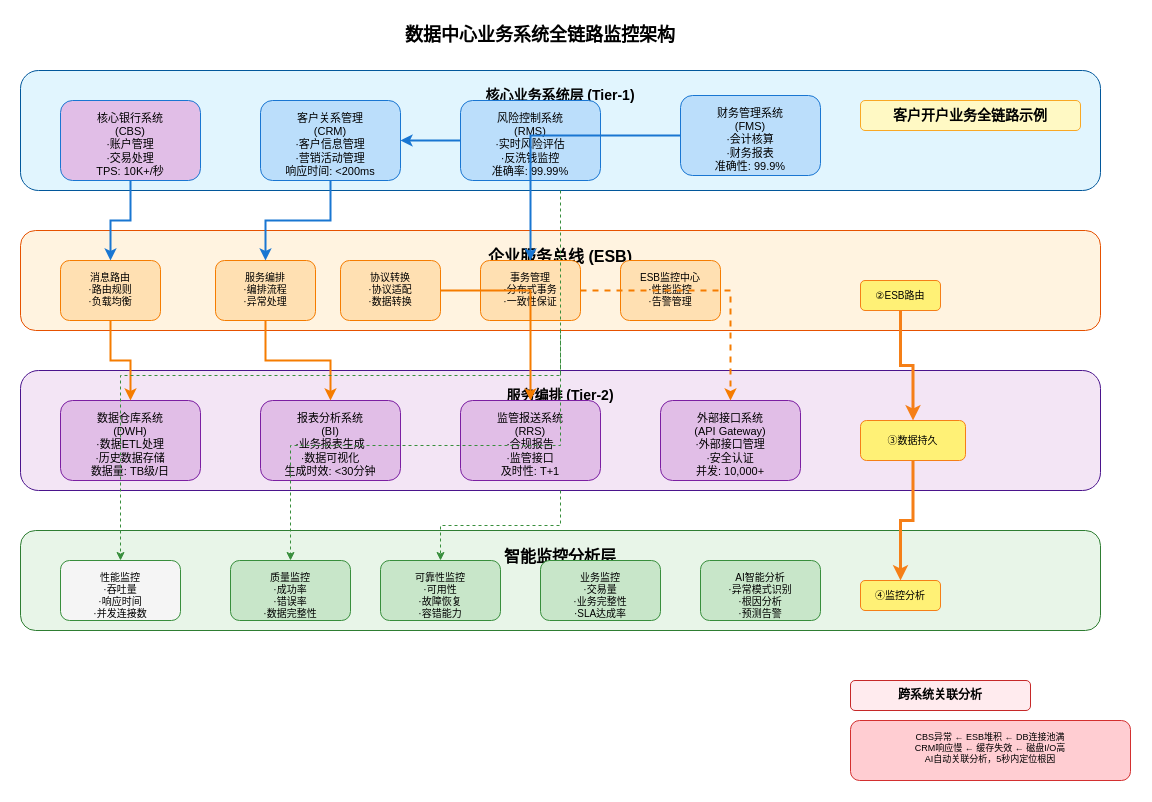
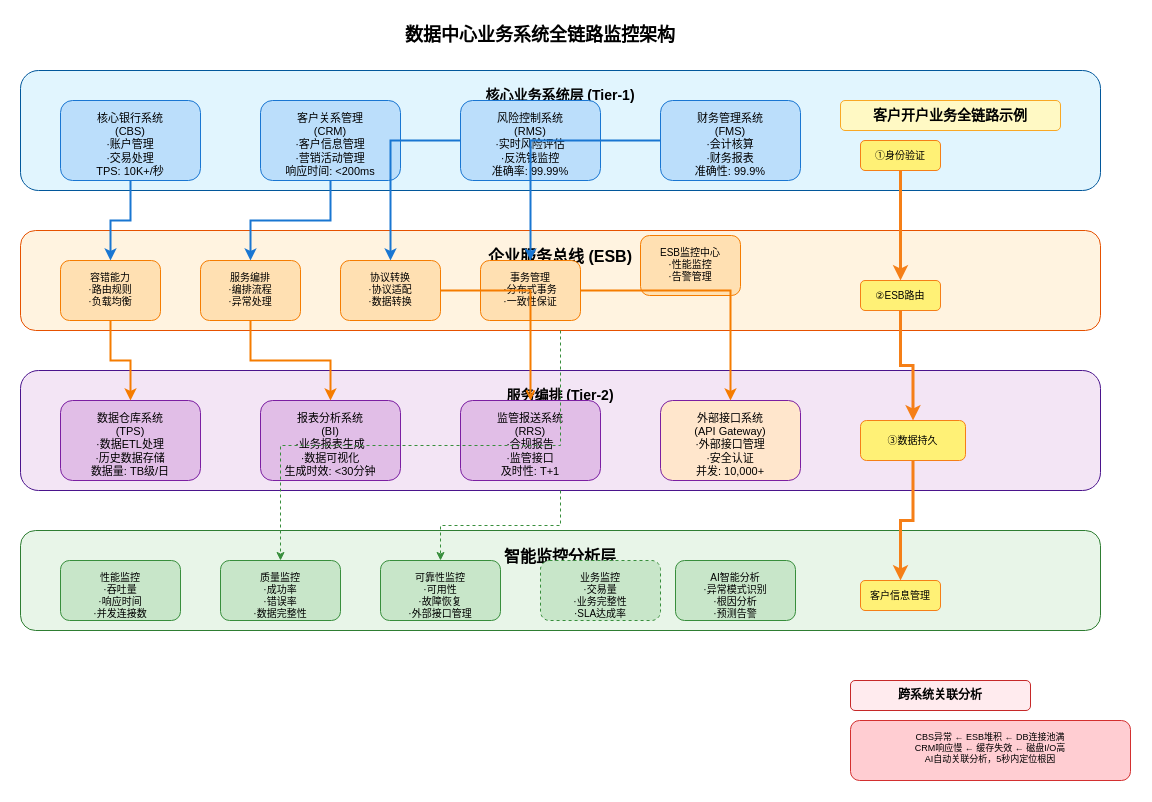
node "客户开户业务全链路示例": moved (971, 116) -> (951, 116)
node "财务管理系统 (FMS) ·会计核算 ·财务报表 准确性: 99.9%": moved (751, 136) -> (731, 141)
node "核心银行系统 (CBS) ·账户管理 ·交易处理 TPS: 10K+/秒": fillcolor #e1bee7 -> #bbdefb
edge "风险控制系统 (RMS) ·实时风险评估 ·反洗钱监控 准确率: 99.99%" -> "客户关系管理 (CRM) ·客户信息管理 ·营销活动管理 响应时间: <200ms": now "风险控制系统 (RMS) ·实时风险评估 ·反洗钱监控 准确率: 99.99%" -> "协议转换 ·协议适配 ·数据转换"
node "①身份验证": added
edge "①身份验证" -> "②ESB路由": added
node "消息路由 ·路由规则 ·负载均衡": label "消息路由 ·路由规则 ·负载均衡" -> "容错能力 ·路由规则 ·负载均衡"
node "服务编排 ·编排流程 ·异常处理": moved (266, 291) -> (251, 291)
node "ESB监控中心 ·性能监控 ·告警管理": moved (671, 291) -> (691, 266)
edge "事务管理 ·分布式事务 ·一致性保证" -> "外部接口系统 (API Gateway) ·外部接口管理 ·安全认证 并发: 10,000+": style dashed -> solid
edge "核心业务系统层 (Tier-1)" -> "性能监控 ·吞吐量 ·响应时间 ·并发连接数": removed
edge "协议转换 ·协议适配 ·数据转换" -> "监管报送系统 (RRS) ·合规报告 ·监管接口 及时性: T+1": arrowhead classic -> open
node "外部接口系统 (API Gateway) ·外部接口管理 ·安全认证 并发: 10,000+": fillcolor #e1bee7 -> #ffe6cc
node "数据仓库系统 (DWH) ·数据ETL处理 ·历史数据存储 数据量: TB级/日": label "数据仓库系统 (DWH) ·数据ETL处理 ·历史数据存储 数据量: TB级/日" -> "数据仓库系统 (TPS) ·数据ETL处理 ·历史数据存储 数据量: TB级/日"
node "性能监控 ·吞吐量 ·响应时间 ·并发连接数": fillcolor #f5f5f5 -> #c8e6c9
node "质量监控 ·成功率 ·错误率 ·数据完整性": moved (291, 591) -> (281, 591)
node "业务监控 ·交易量 ·业务完整性 ·SLA达成率": style solid -> dashed
node "AI智能分析 ·异常模式识别 ·根因分析 ·预测告警": moved (761, 591) -> (736, 591)
node "④监控分析": label "④监控分析" -> "客户信息管理"
node "可靠性监控 ·可用性 ·故障恢复 ·容错能力": label "可靠性监控 ·可用性 ·故障恢复 ·容错能力" -> "可靠性监控 ·可用性 ·故障恢复 ·外部接口管理"
